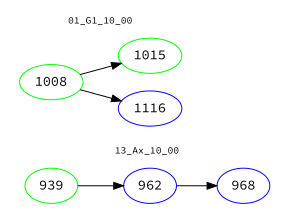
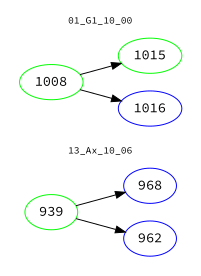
node "1116": label "1116" -> "1016"
cluster "13_Ax_10_00": label "13_Ax_10_00" -> "13_Ax_10_06"
edge "962" -> "968": now "939" -> "968"
